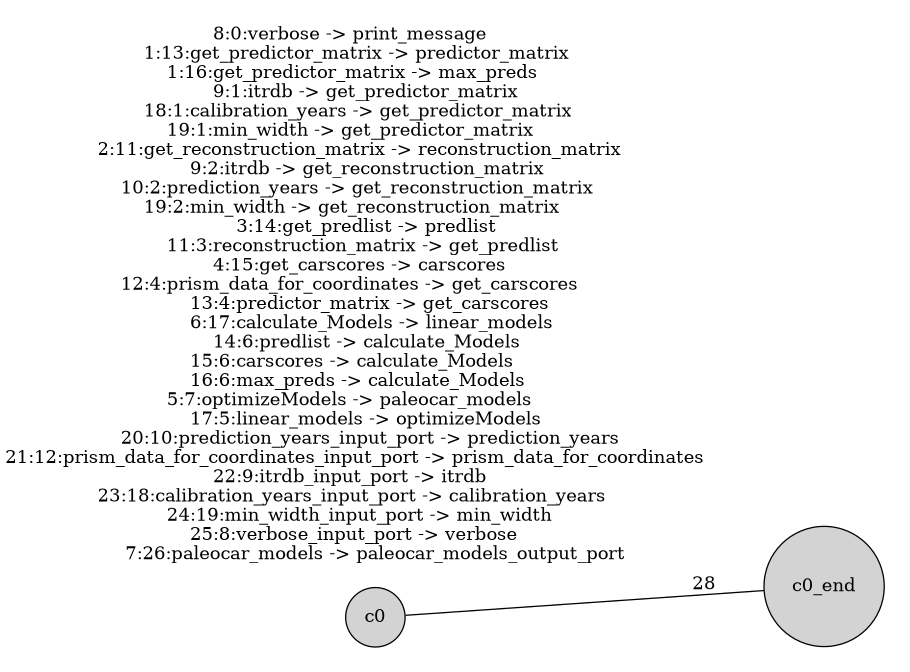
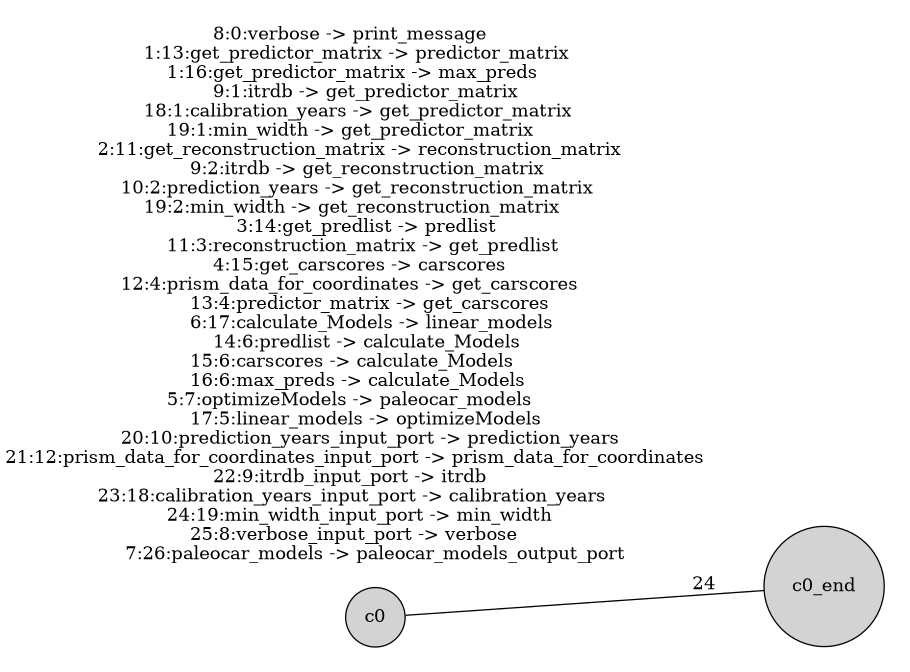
edge "c0_end" -- "c0": label "28" -> "24"
